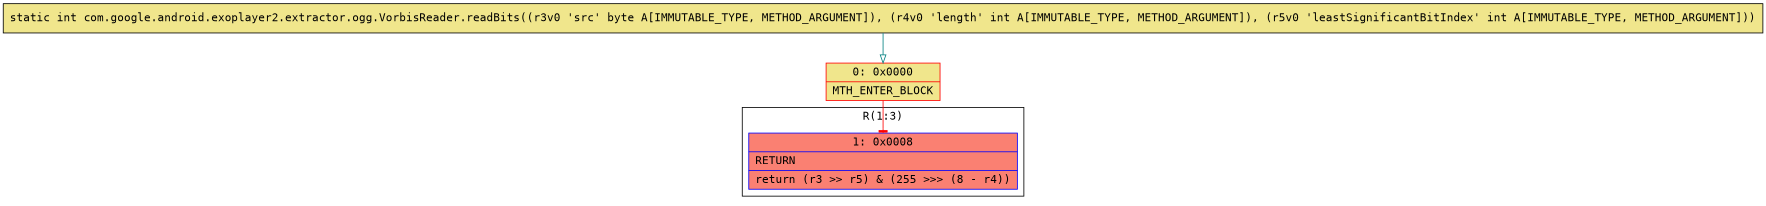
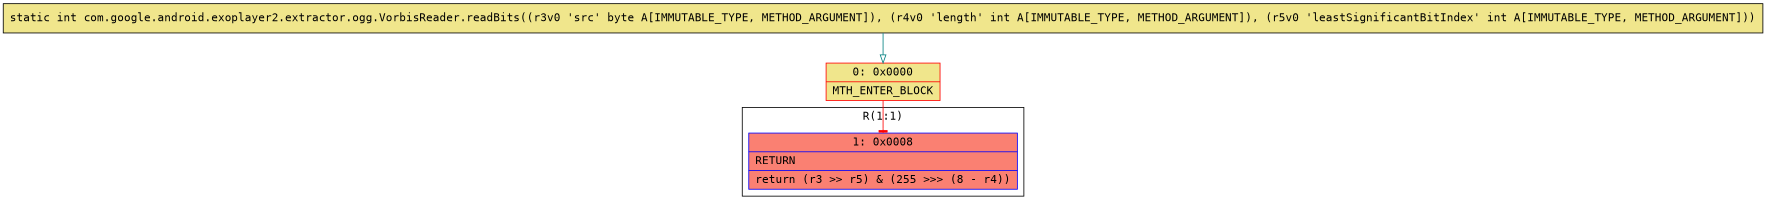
cluster "R(1:3)": label "R(1:3)" -> "R(1:1)"
